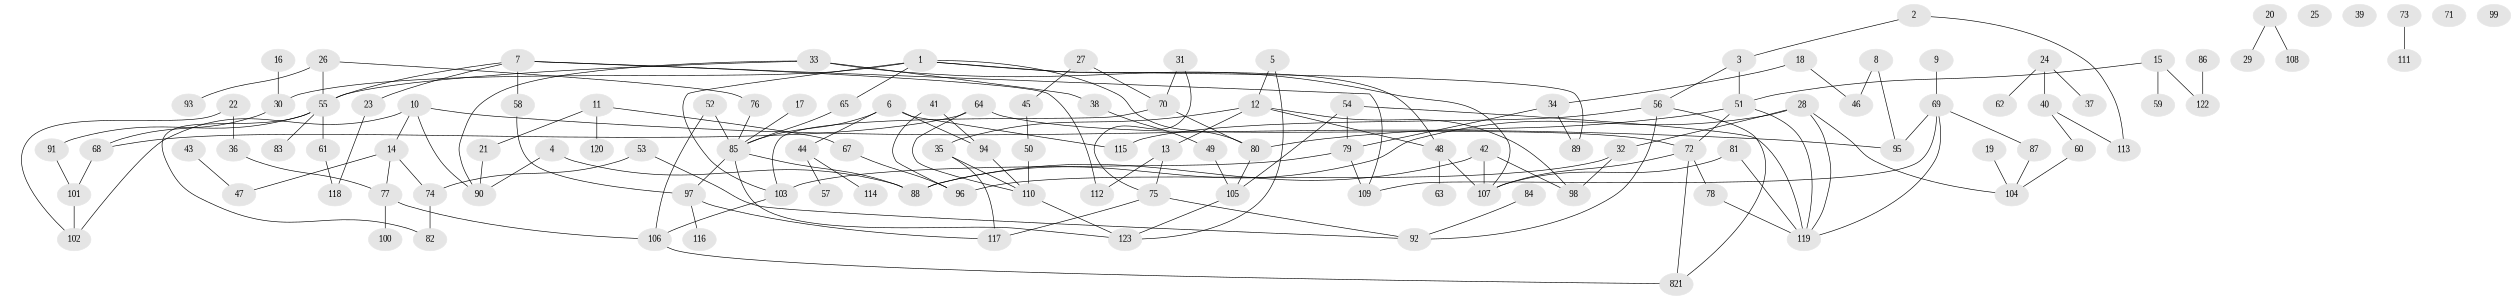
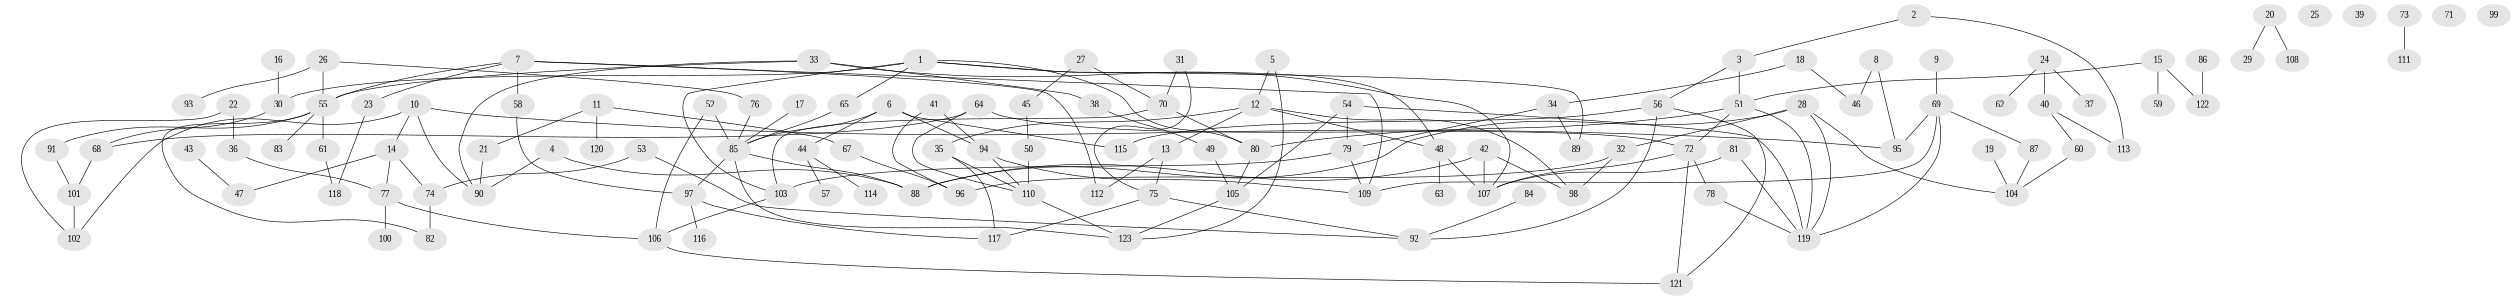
edge "94" -- "109": added
node "821": label "821" -> "121"
